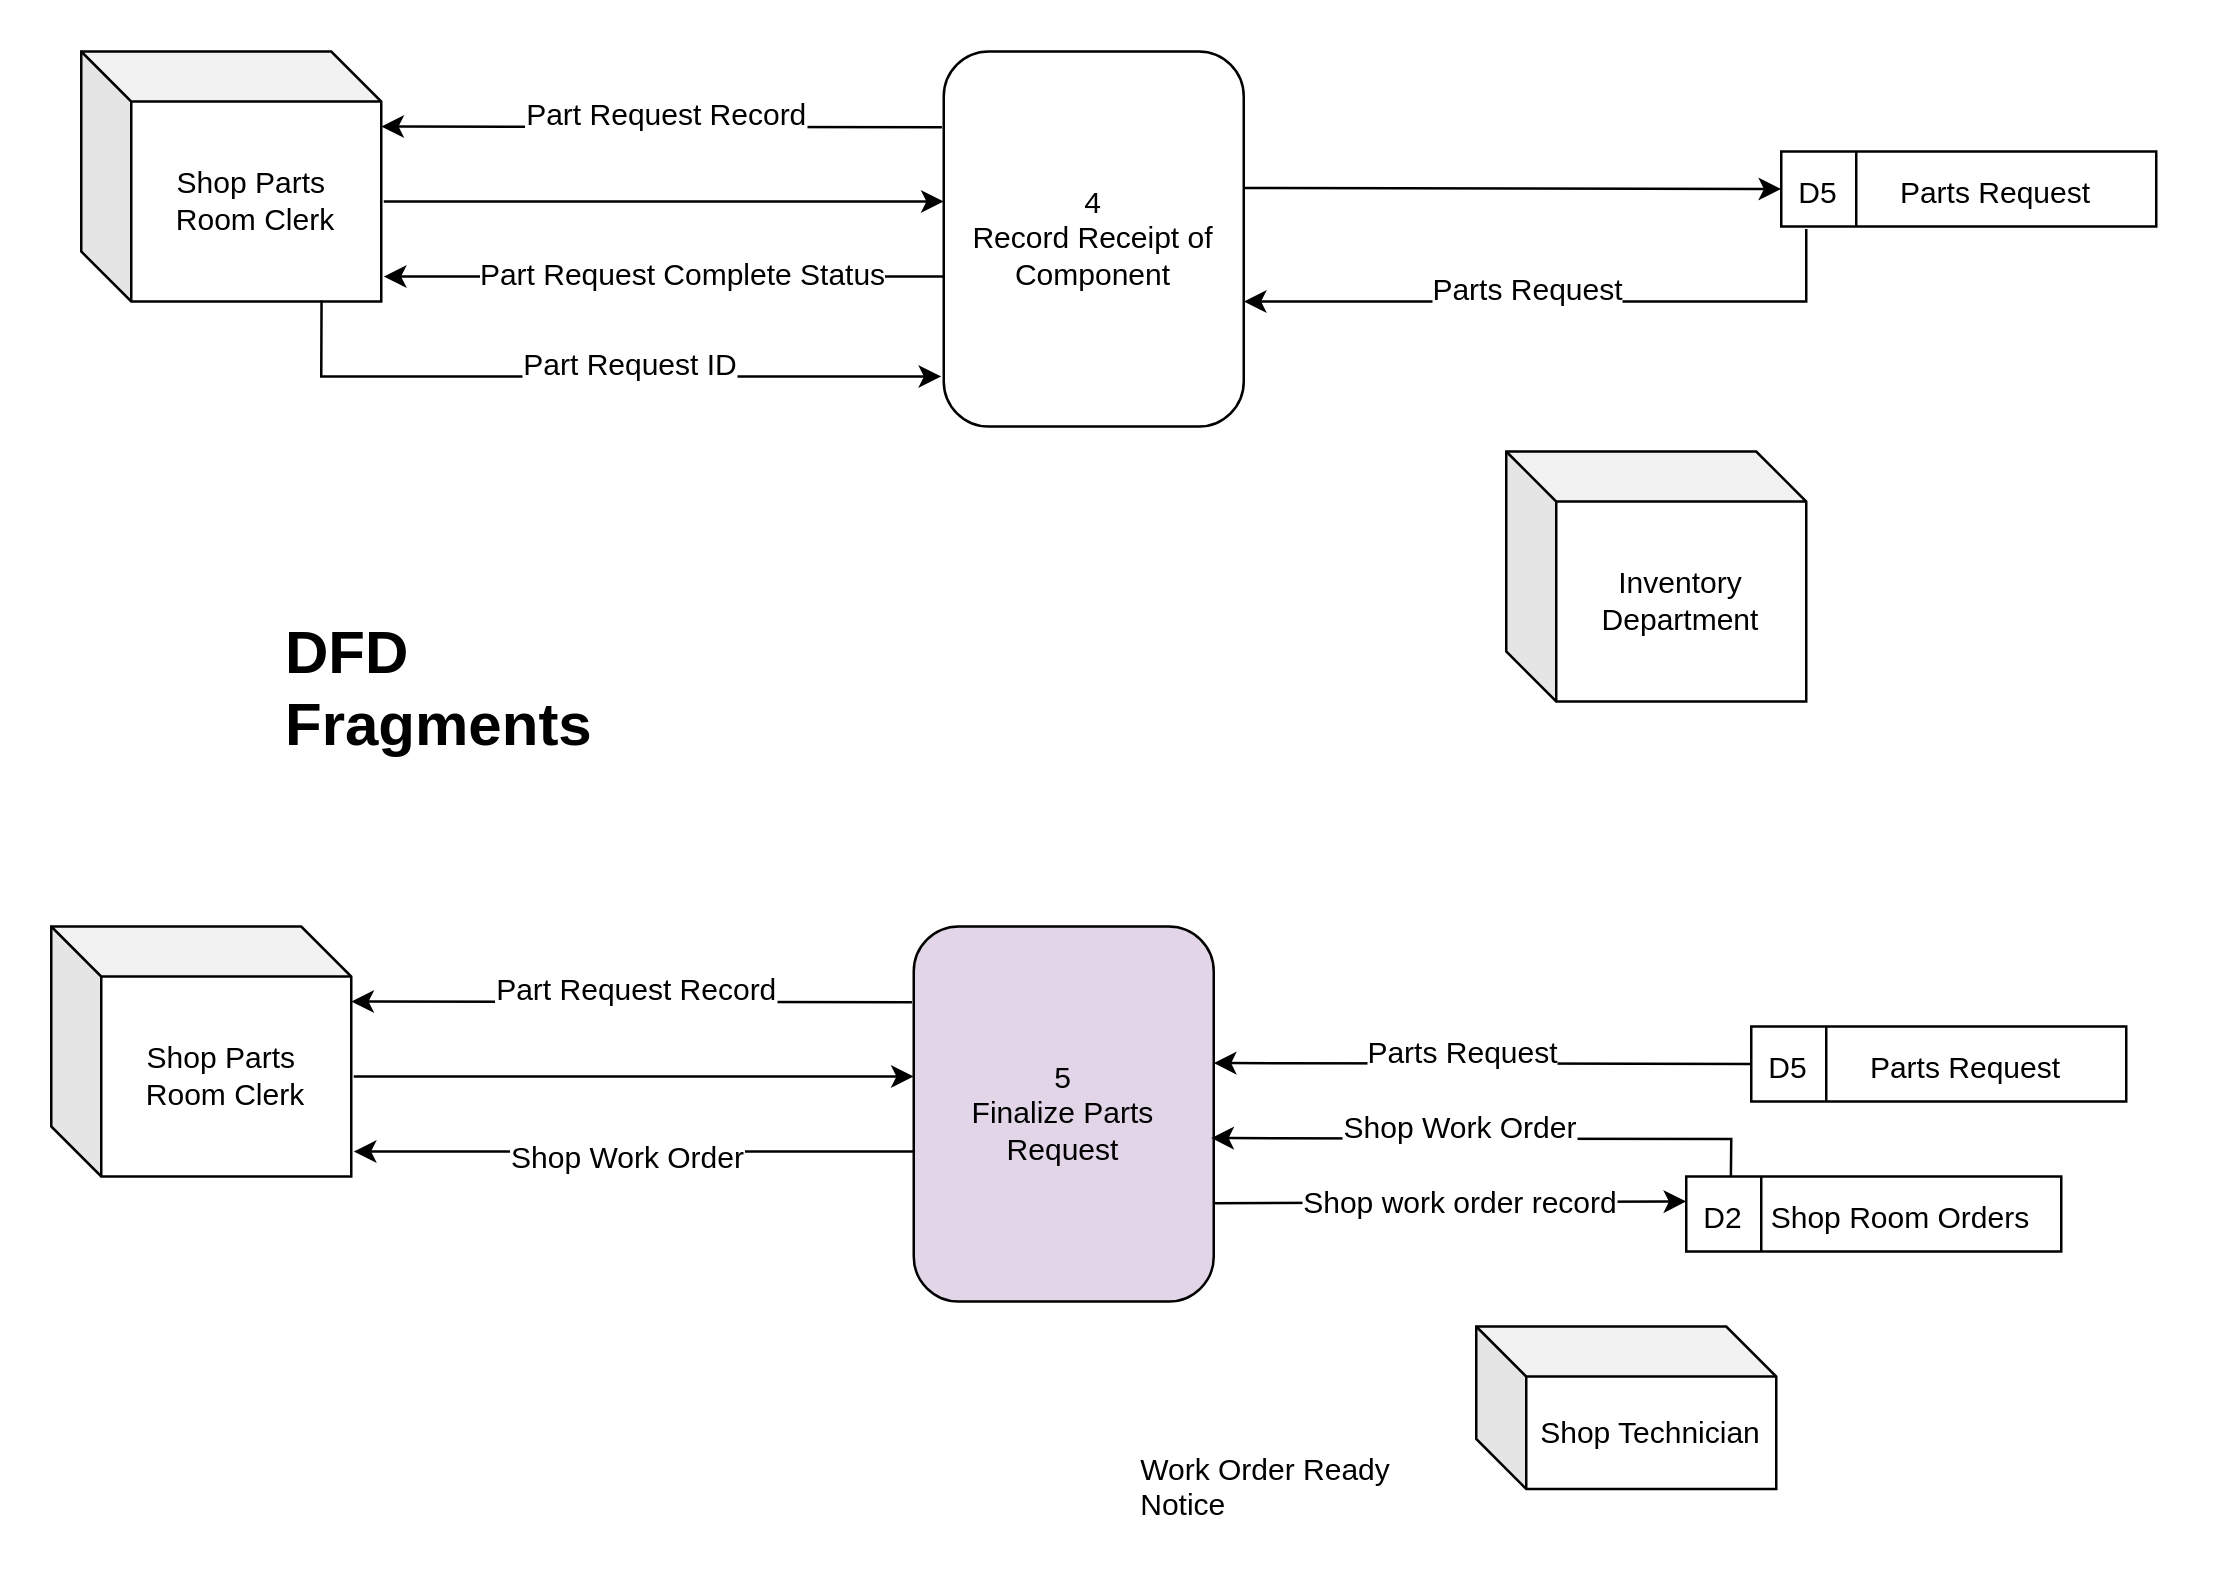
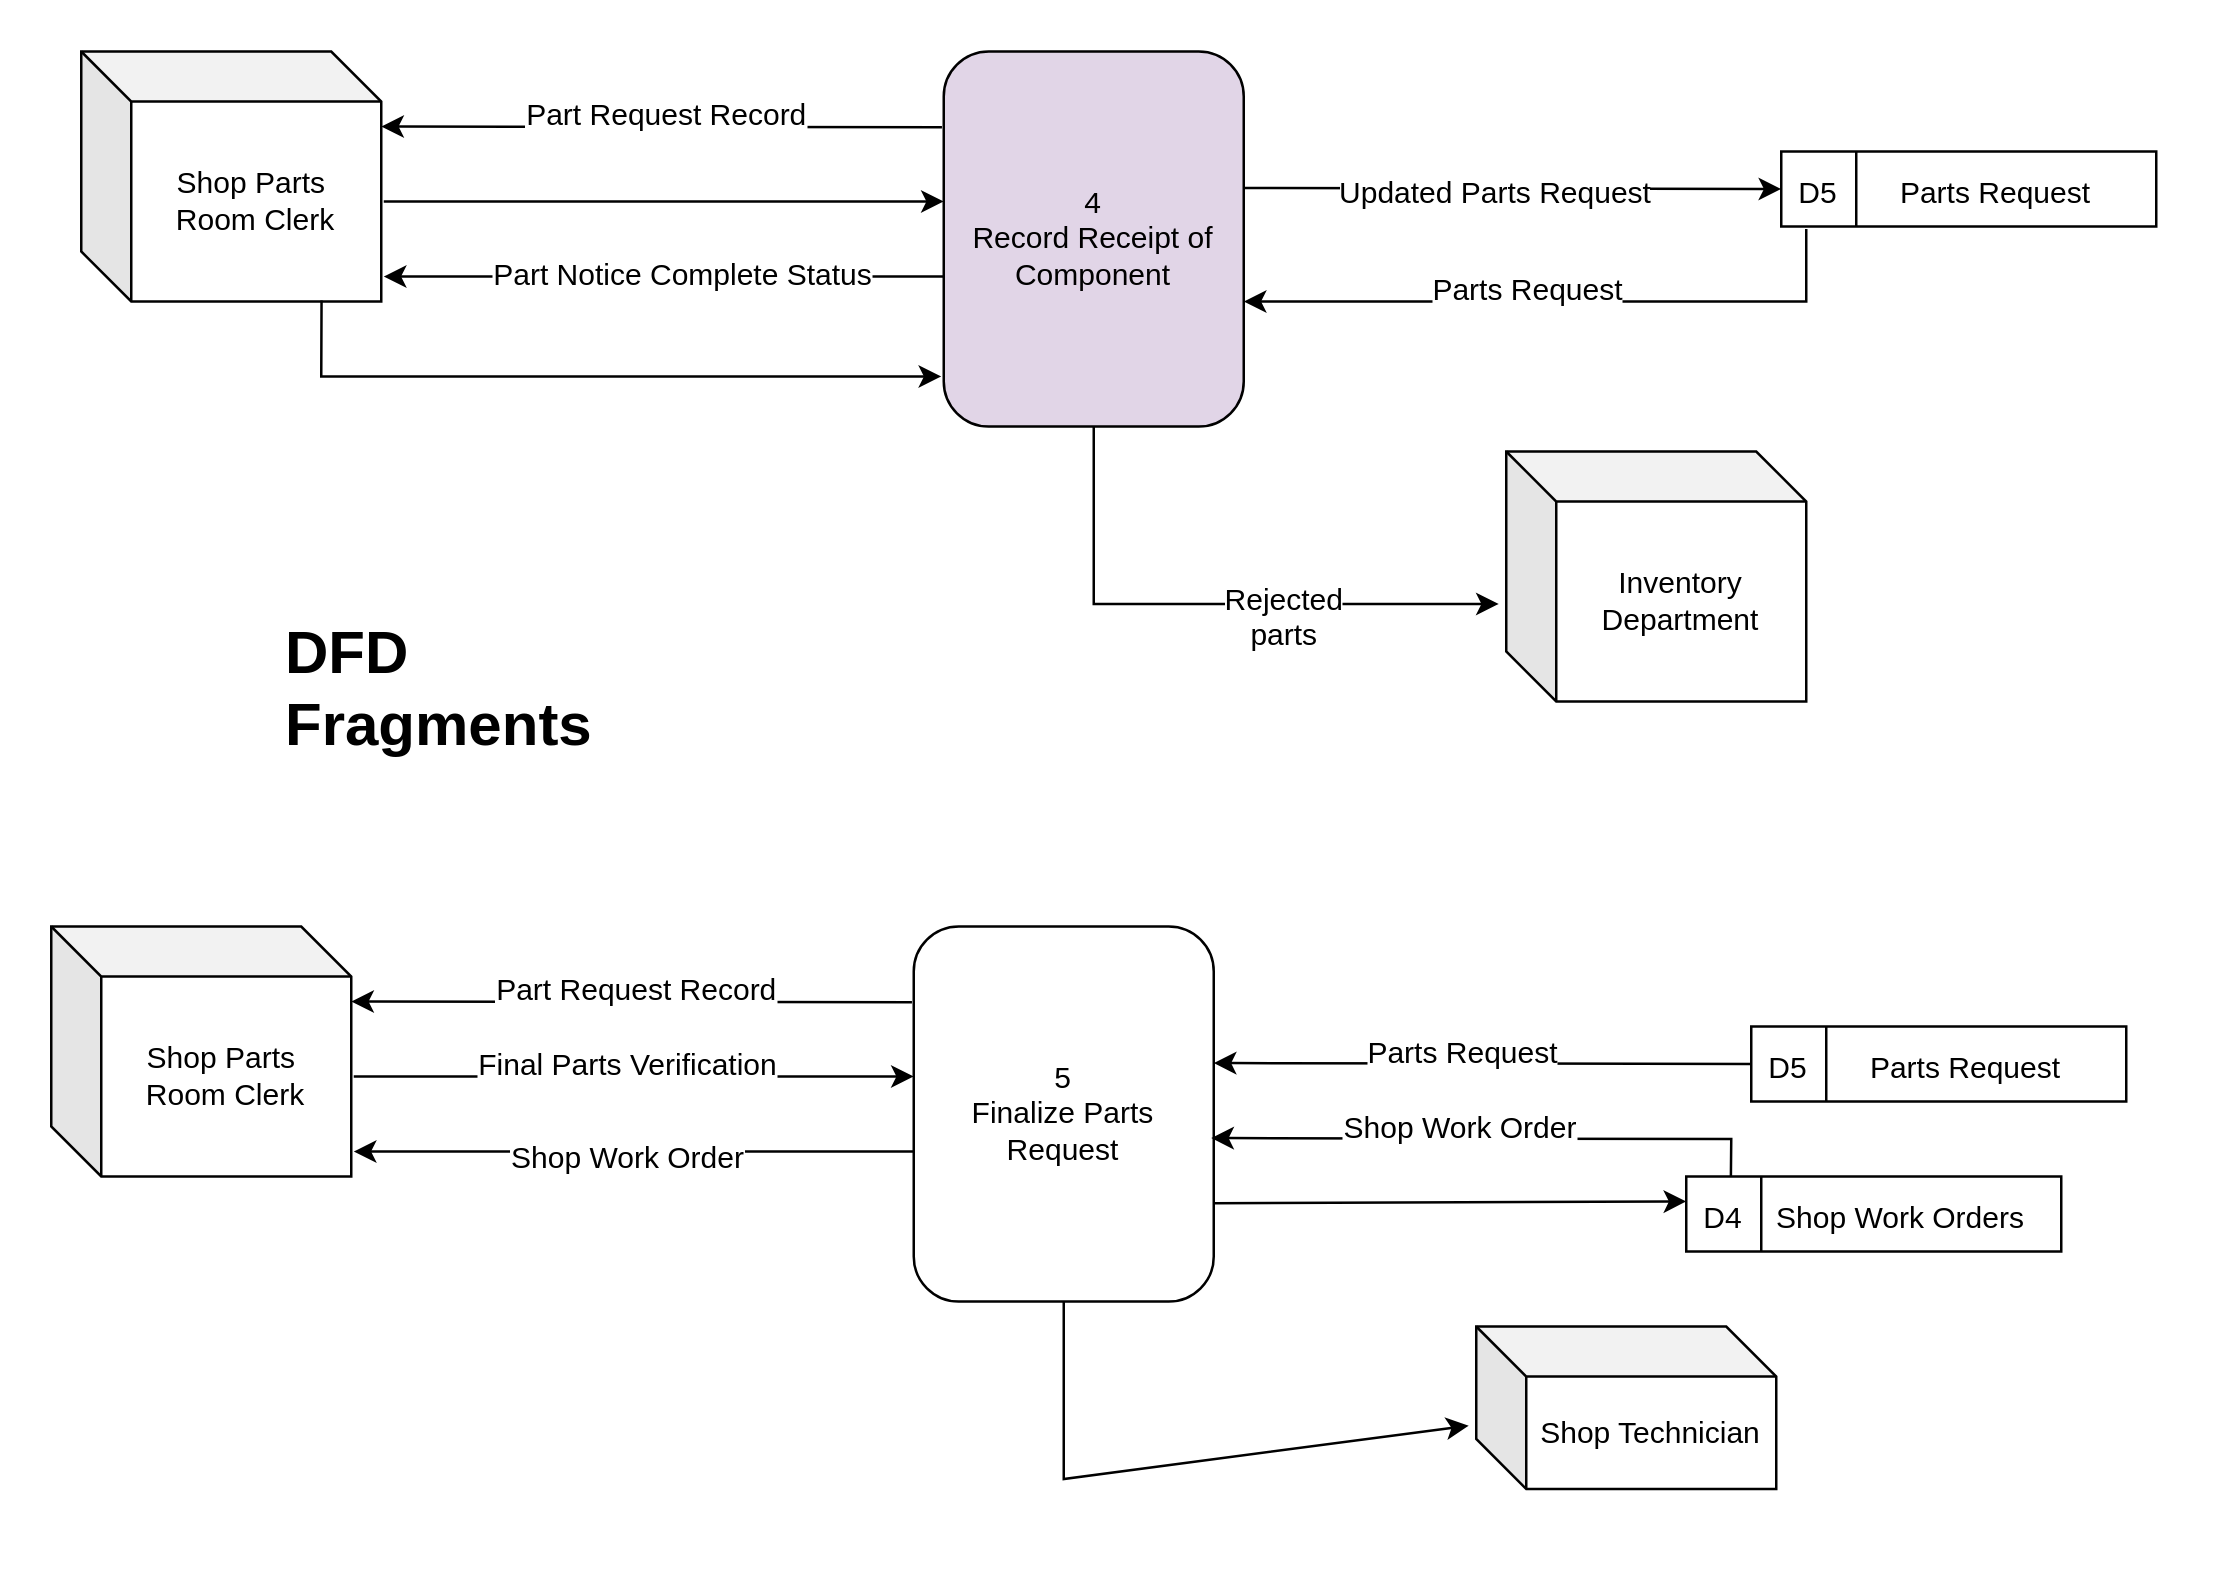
node "Updated Parts Request": added
node "4 Record Receipt of Component": fillcolor #ffffff -> #e1d5e7
node "Part Request Complete Status": label "Part Request Complete Status" -> "Part Notice Complete Status"
node "Part Request ID": removed
edge "4 Record Receipt of Component" -> "Inventory Department": added, label "Rejected parts"
node "Final Parts Verification": added
node "5 Finalize Parts Request": fillcolor #e1d5e7 -> #ffffff
node "Shop work order record": removed
node "D2": label "D2" -> "D4"
node "Shop Room Orders": label "Shop Room Orders" -> "Shop Work Orders"
edge "5 Finalize Parts Request" -> "Shop Technician": added
node "Work Order Ready Notice": removed
